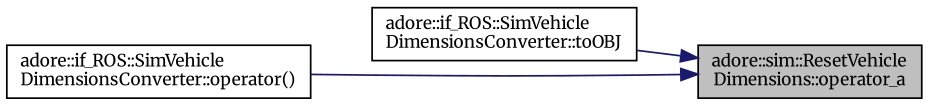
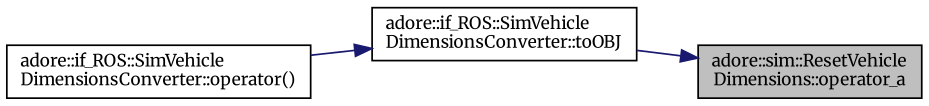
edge "adore::if_ROS::SimVehicle DimensionsConverter::operator()" -> "adore::sim::ResetVehicle Dimensions::operator_a": now "adore::if_ROS::SimVehicle DimensionsConverter::operator()" -> "adore::if_ROS::SimVehicle DimensionsConverter::toOBJ"
